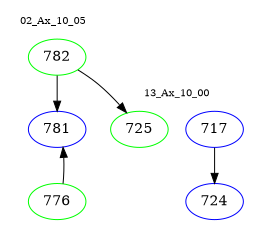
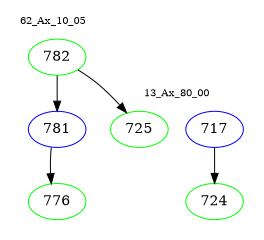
cluster "02_Ax_10_05": label "02_Ax_10_05" -> "62_Ax_10_05"
cluster "13_Ax_10_00": label "13_Ax_10_00" -> "13_Ax_80_00"
edge "776" -> "781": reversed
node "724": color blue -> green
